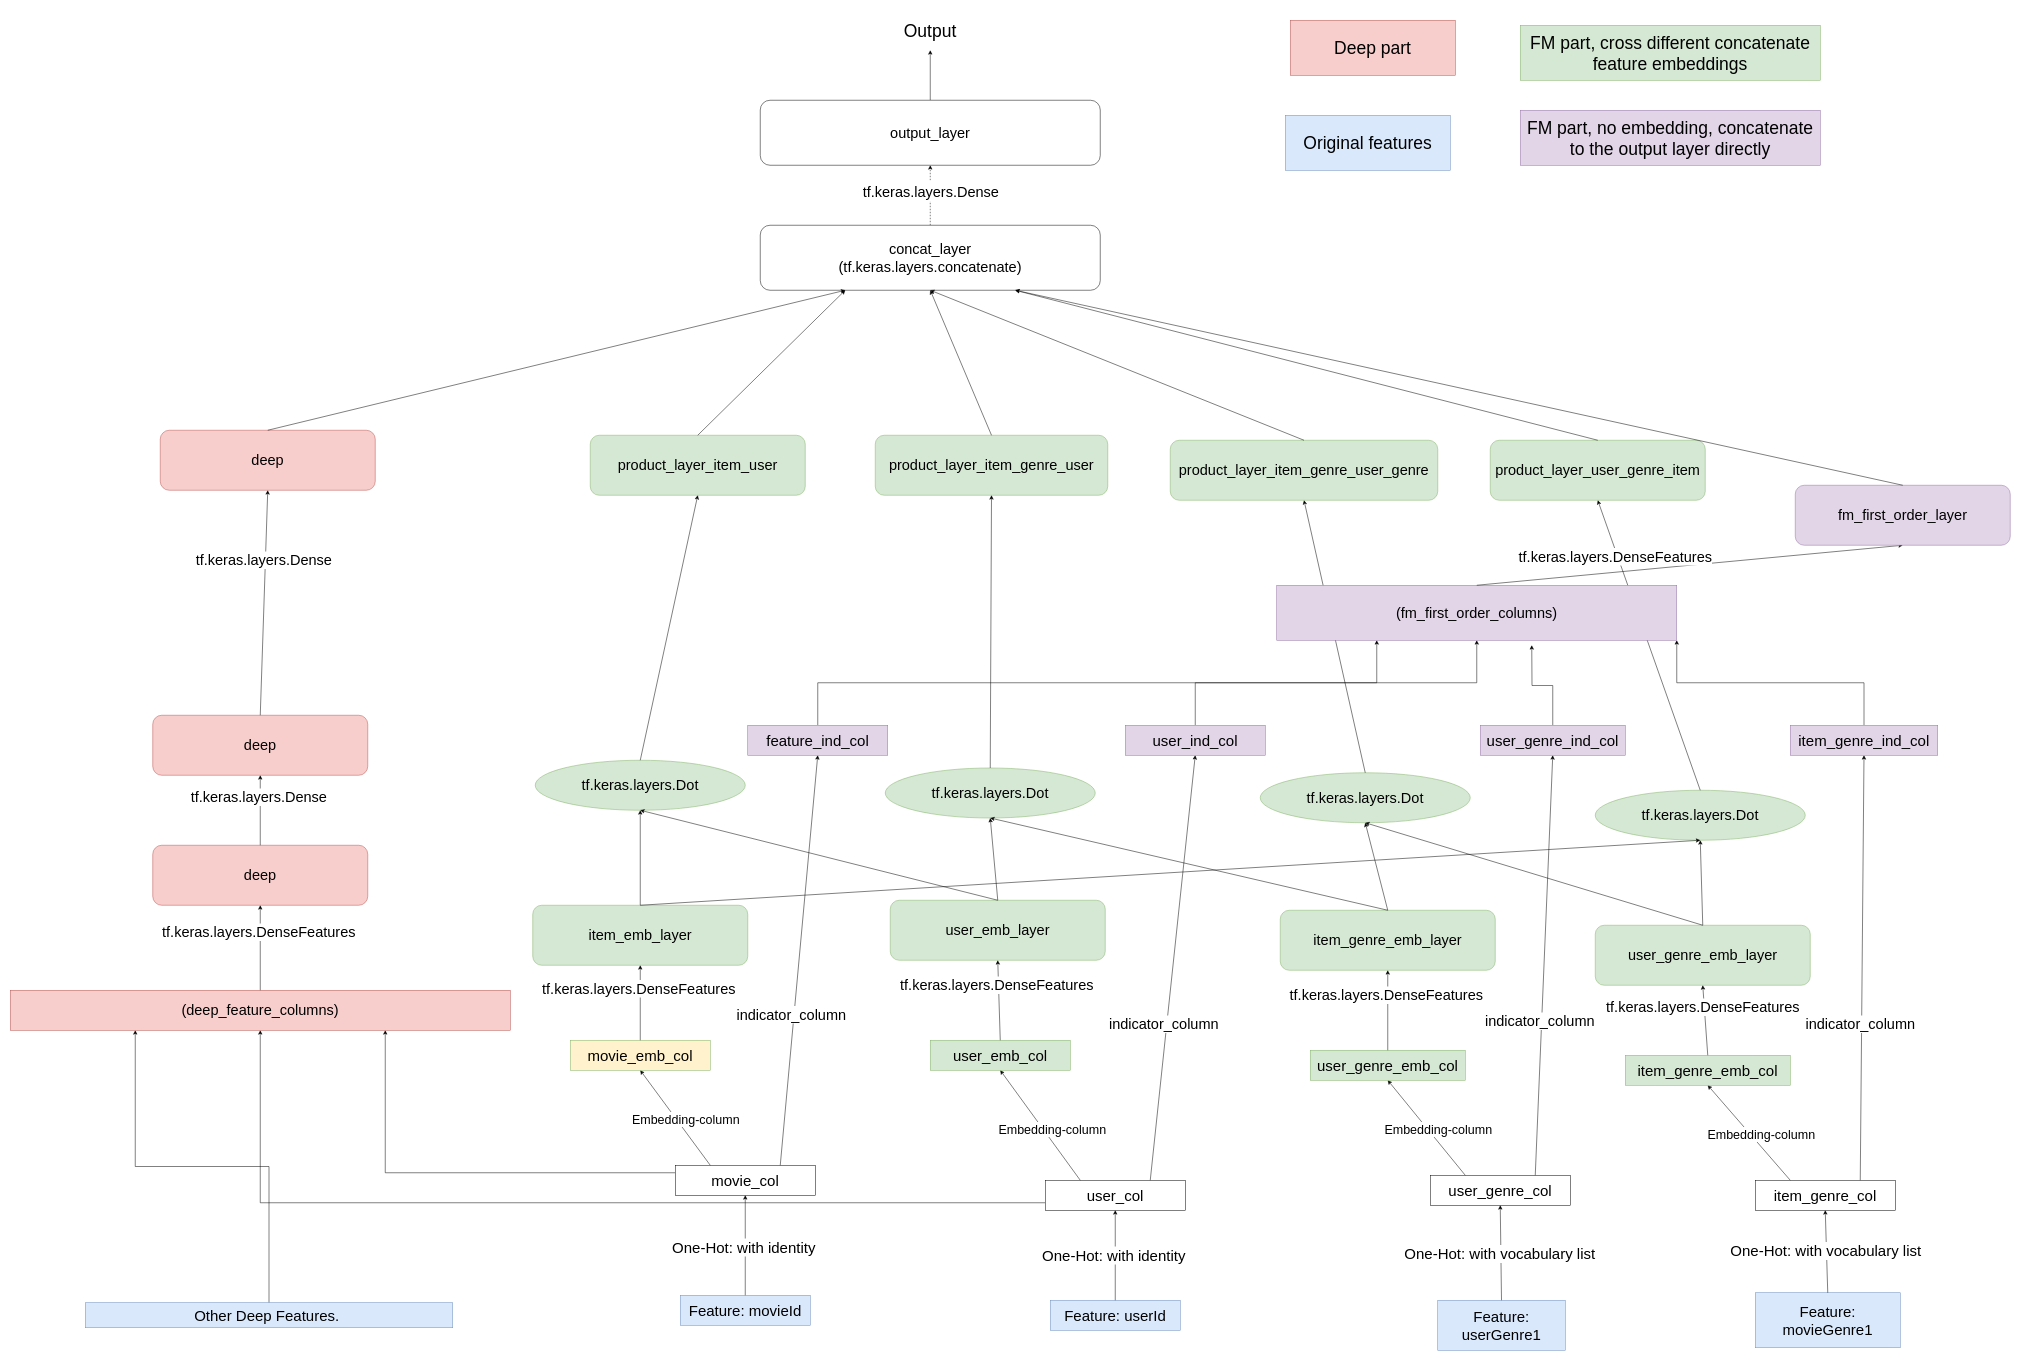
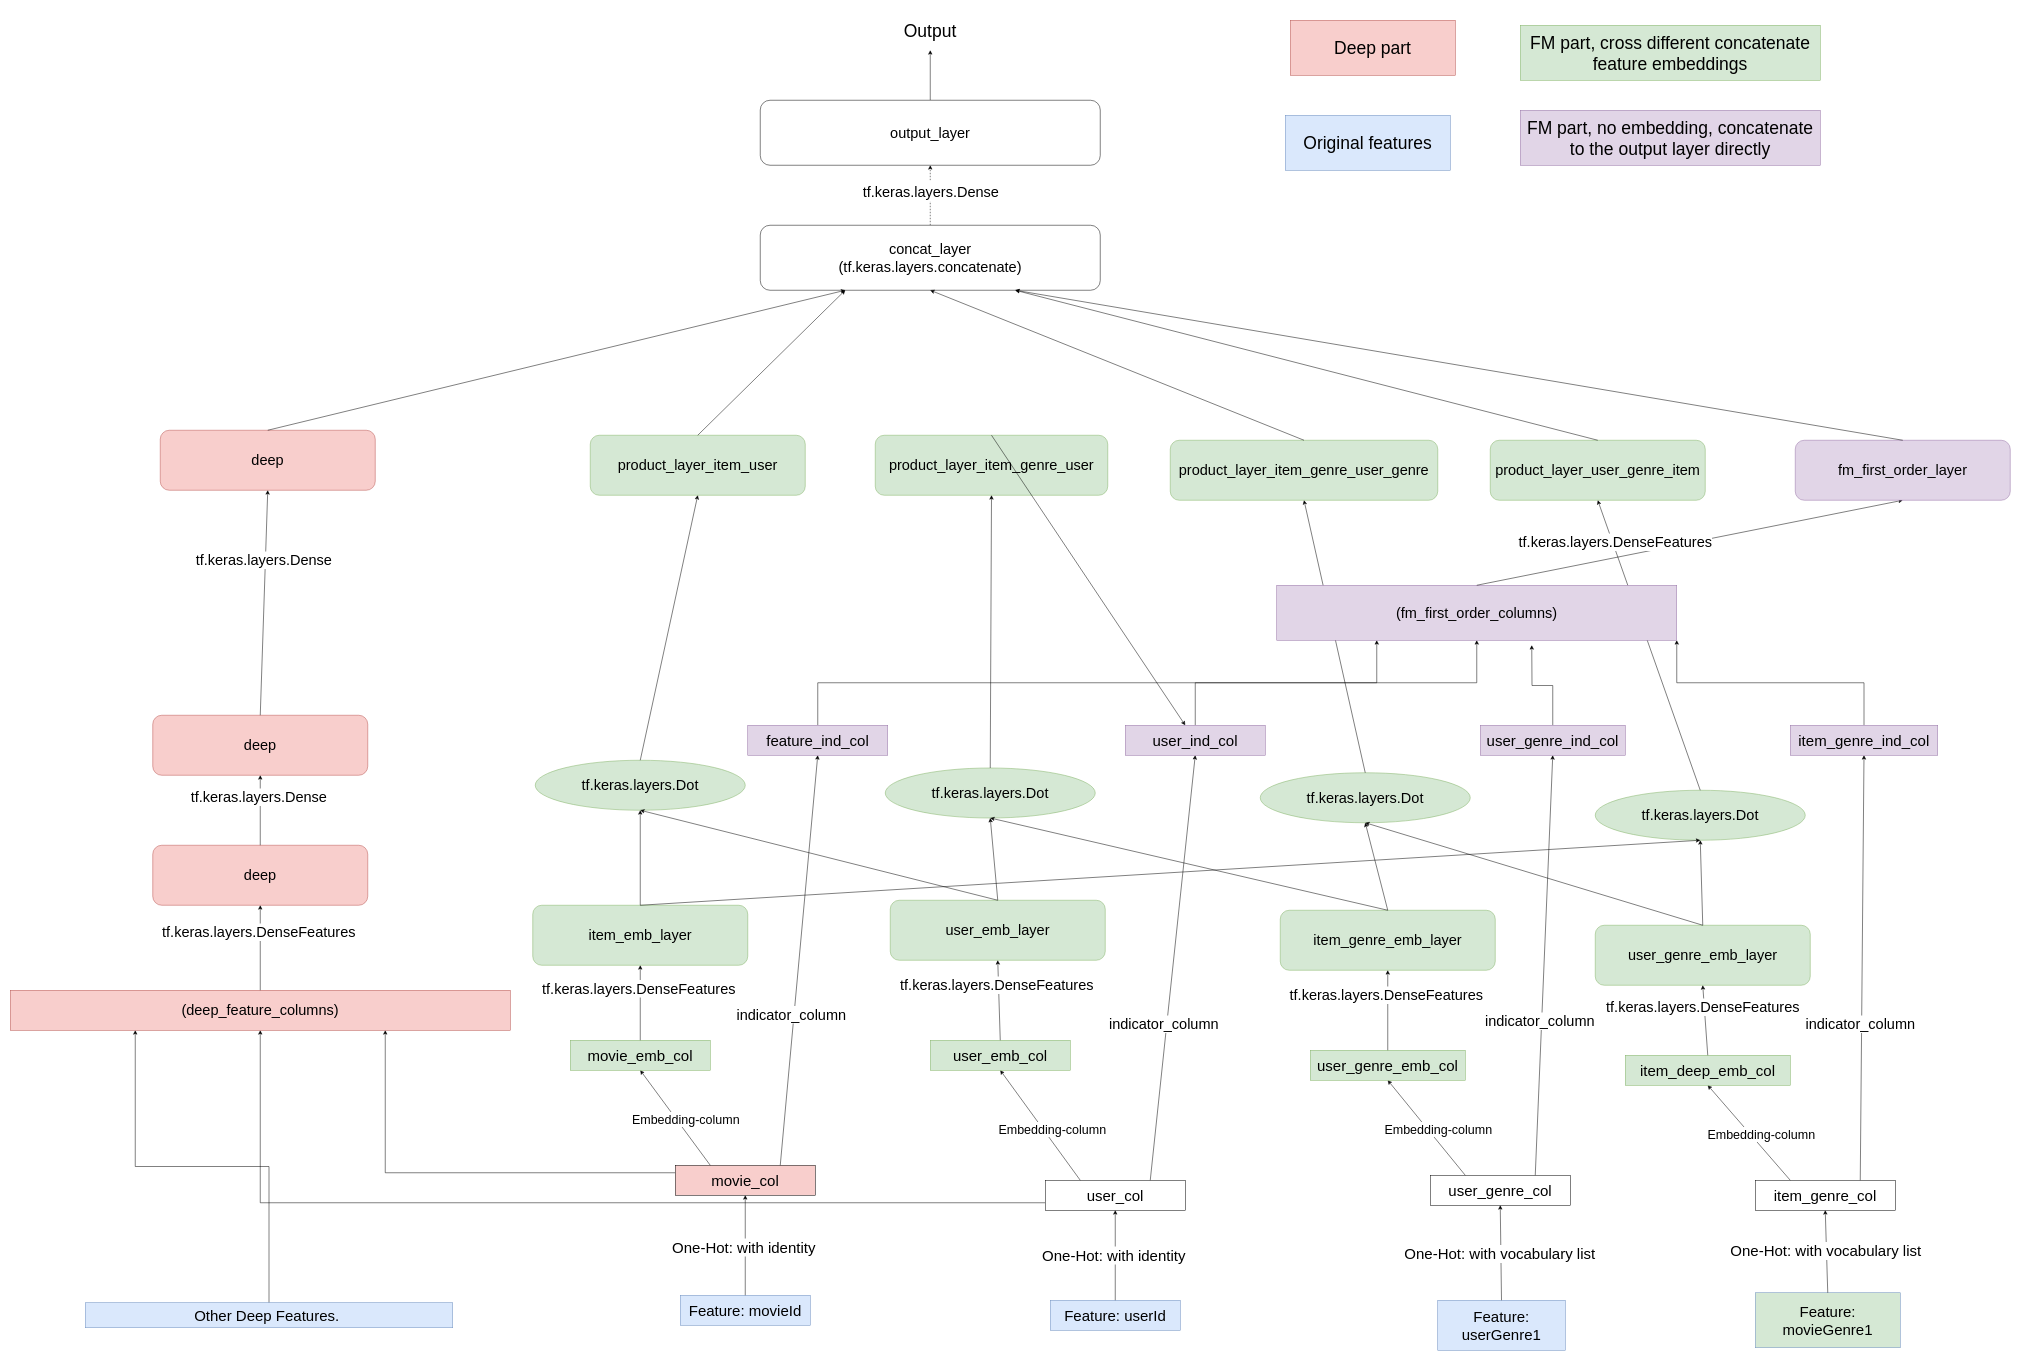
edge "product_layer_item_genre_user" -> "concat_layer (tf.keras.layers.concatenate)": now "product_layer_item_genre_user" -> "user_ind_col"
node "fm_first_order_layer": moved (1903, 515) -> (1903, 470)
node "movie_emb_col": fillcolor #fff2cc -> #d5e8d4
node "item_genre_emb_col": label "item_genre_emb_col" -> "item_deep_emb_col"
node "movie_col": fillcolor #ffffff -> #f8cecc
node "Feature: movieGenre1": fillcolor #dae8fc -> #d5e8d4
